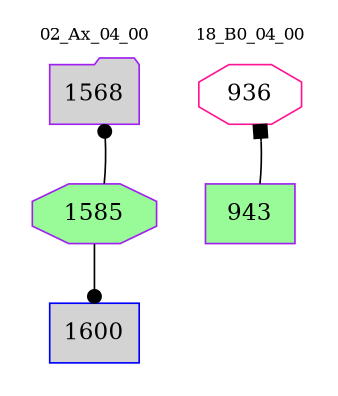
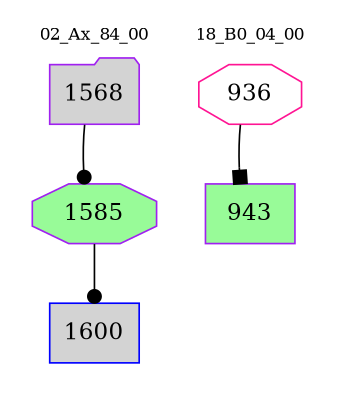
cluster "02_Ax_04_00": label "02_Ax_04_00" -> "02_Ax_84_00"
edge "1585" -> "1568": reversed
edge "943" -> "936": reversed
